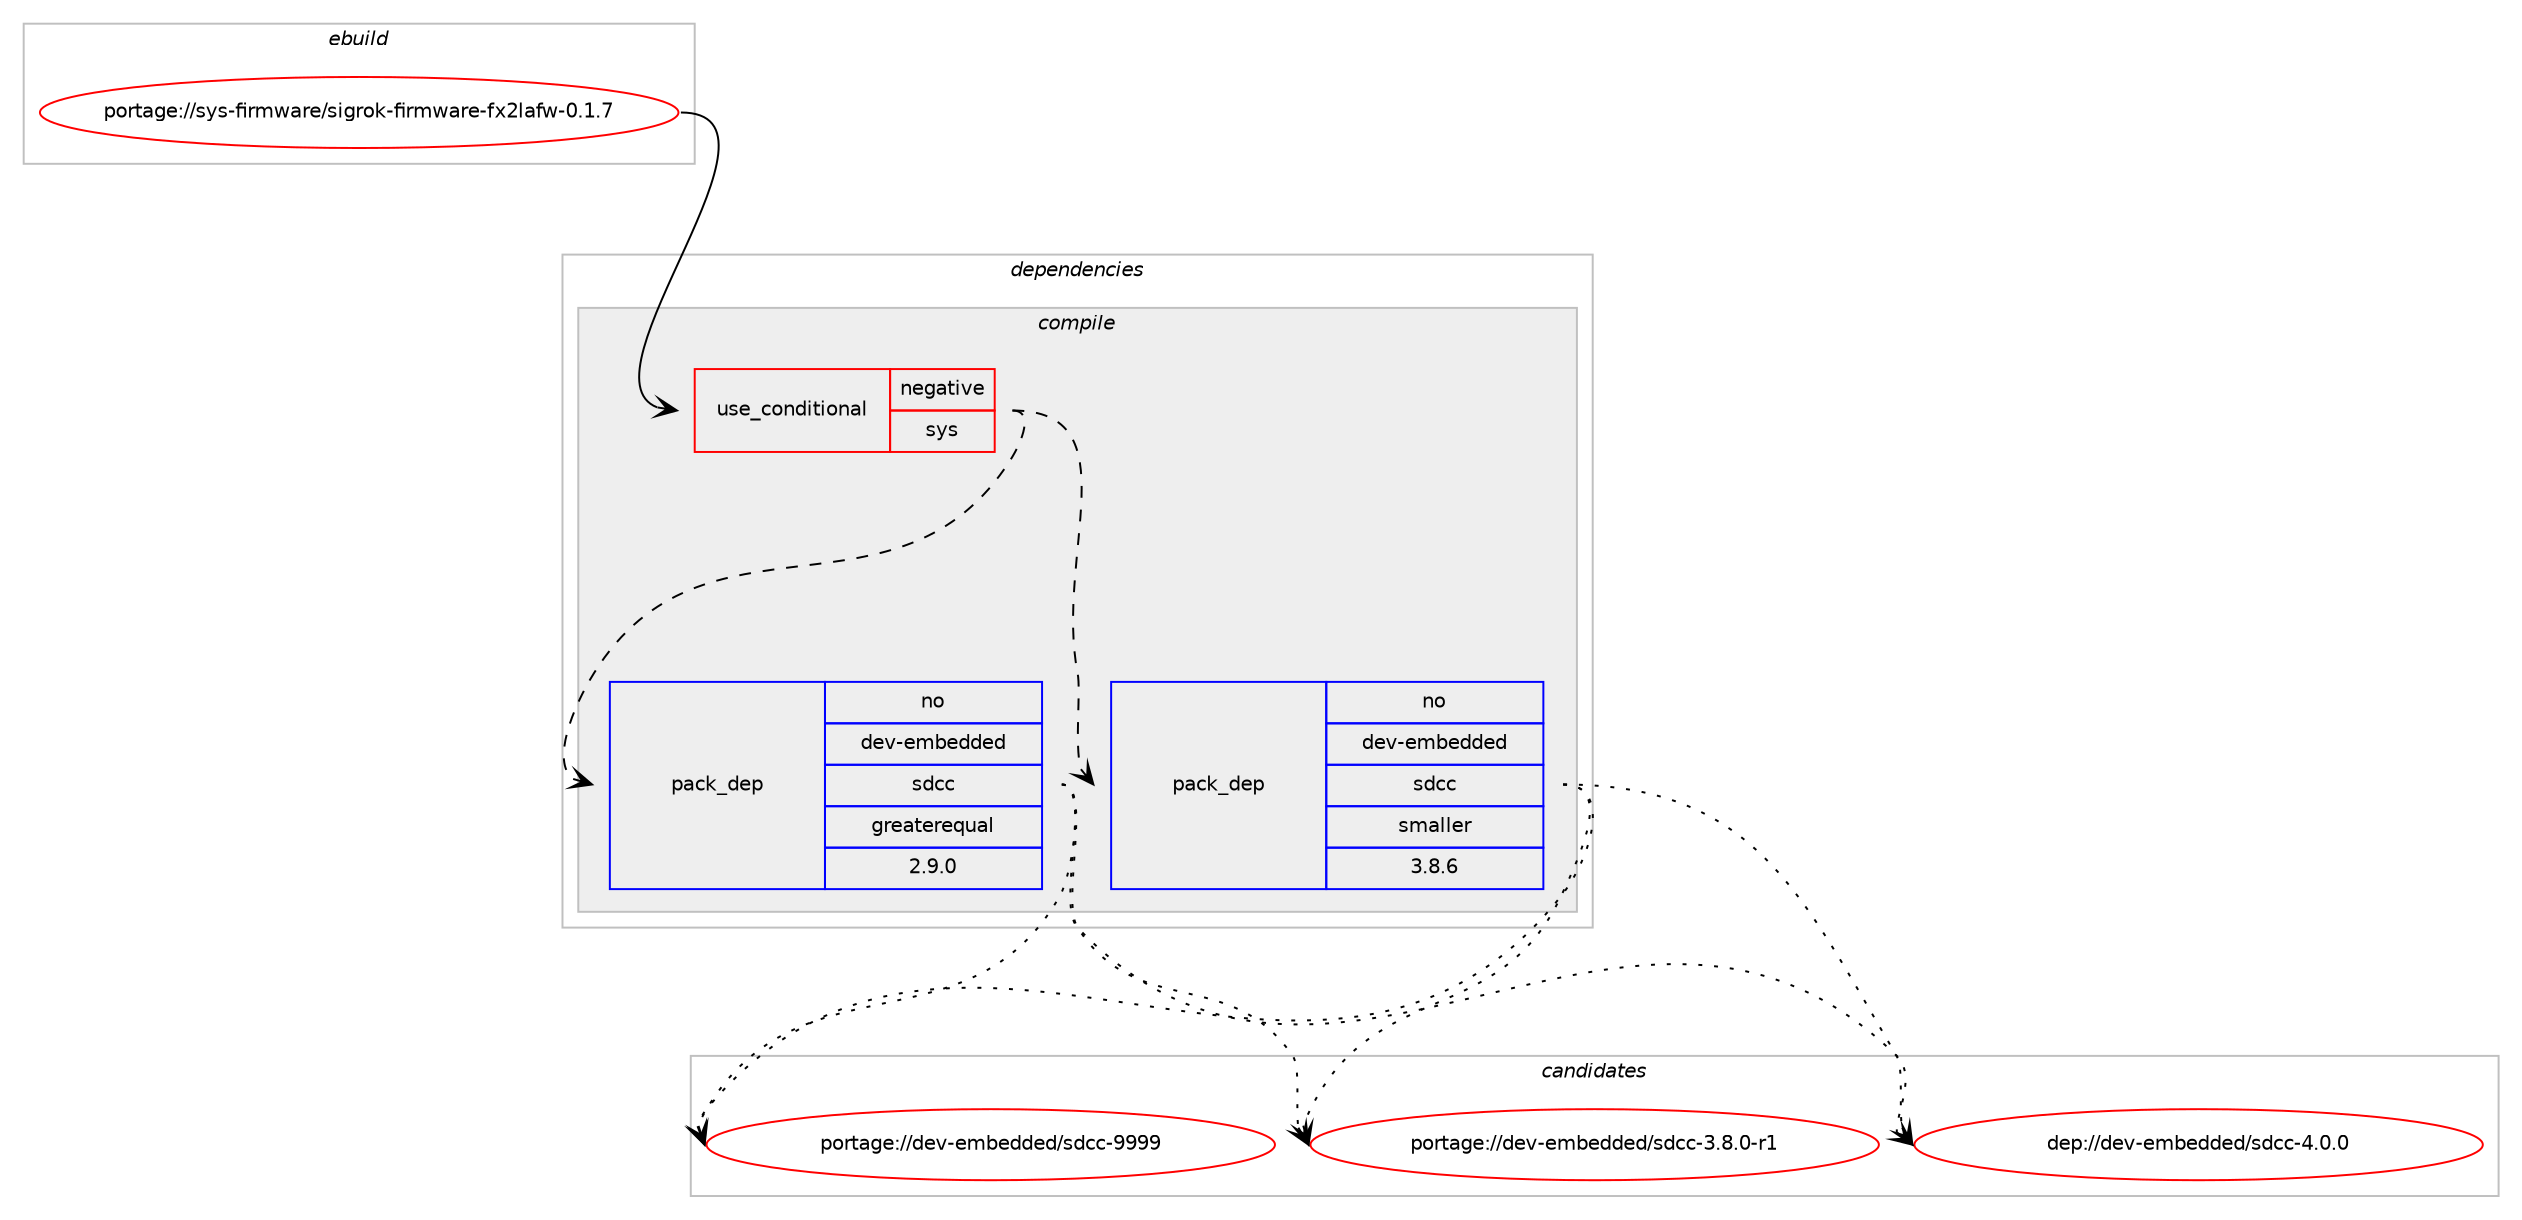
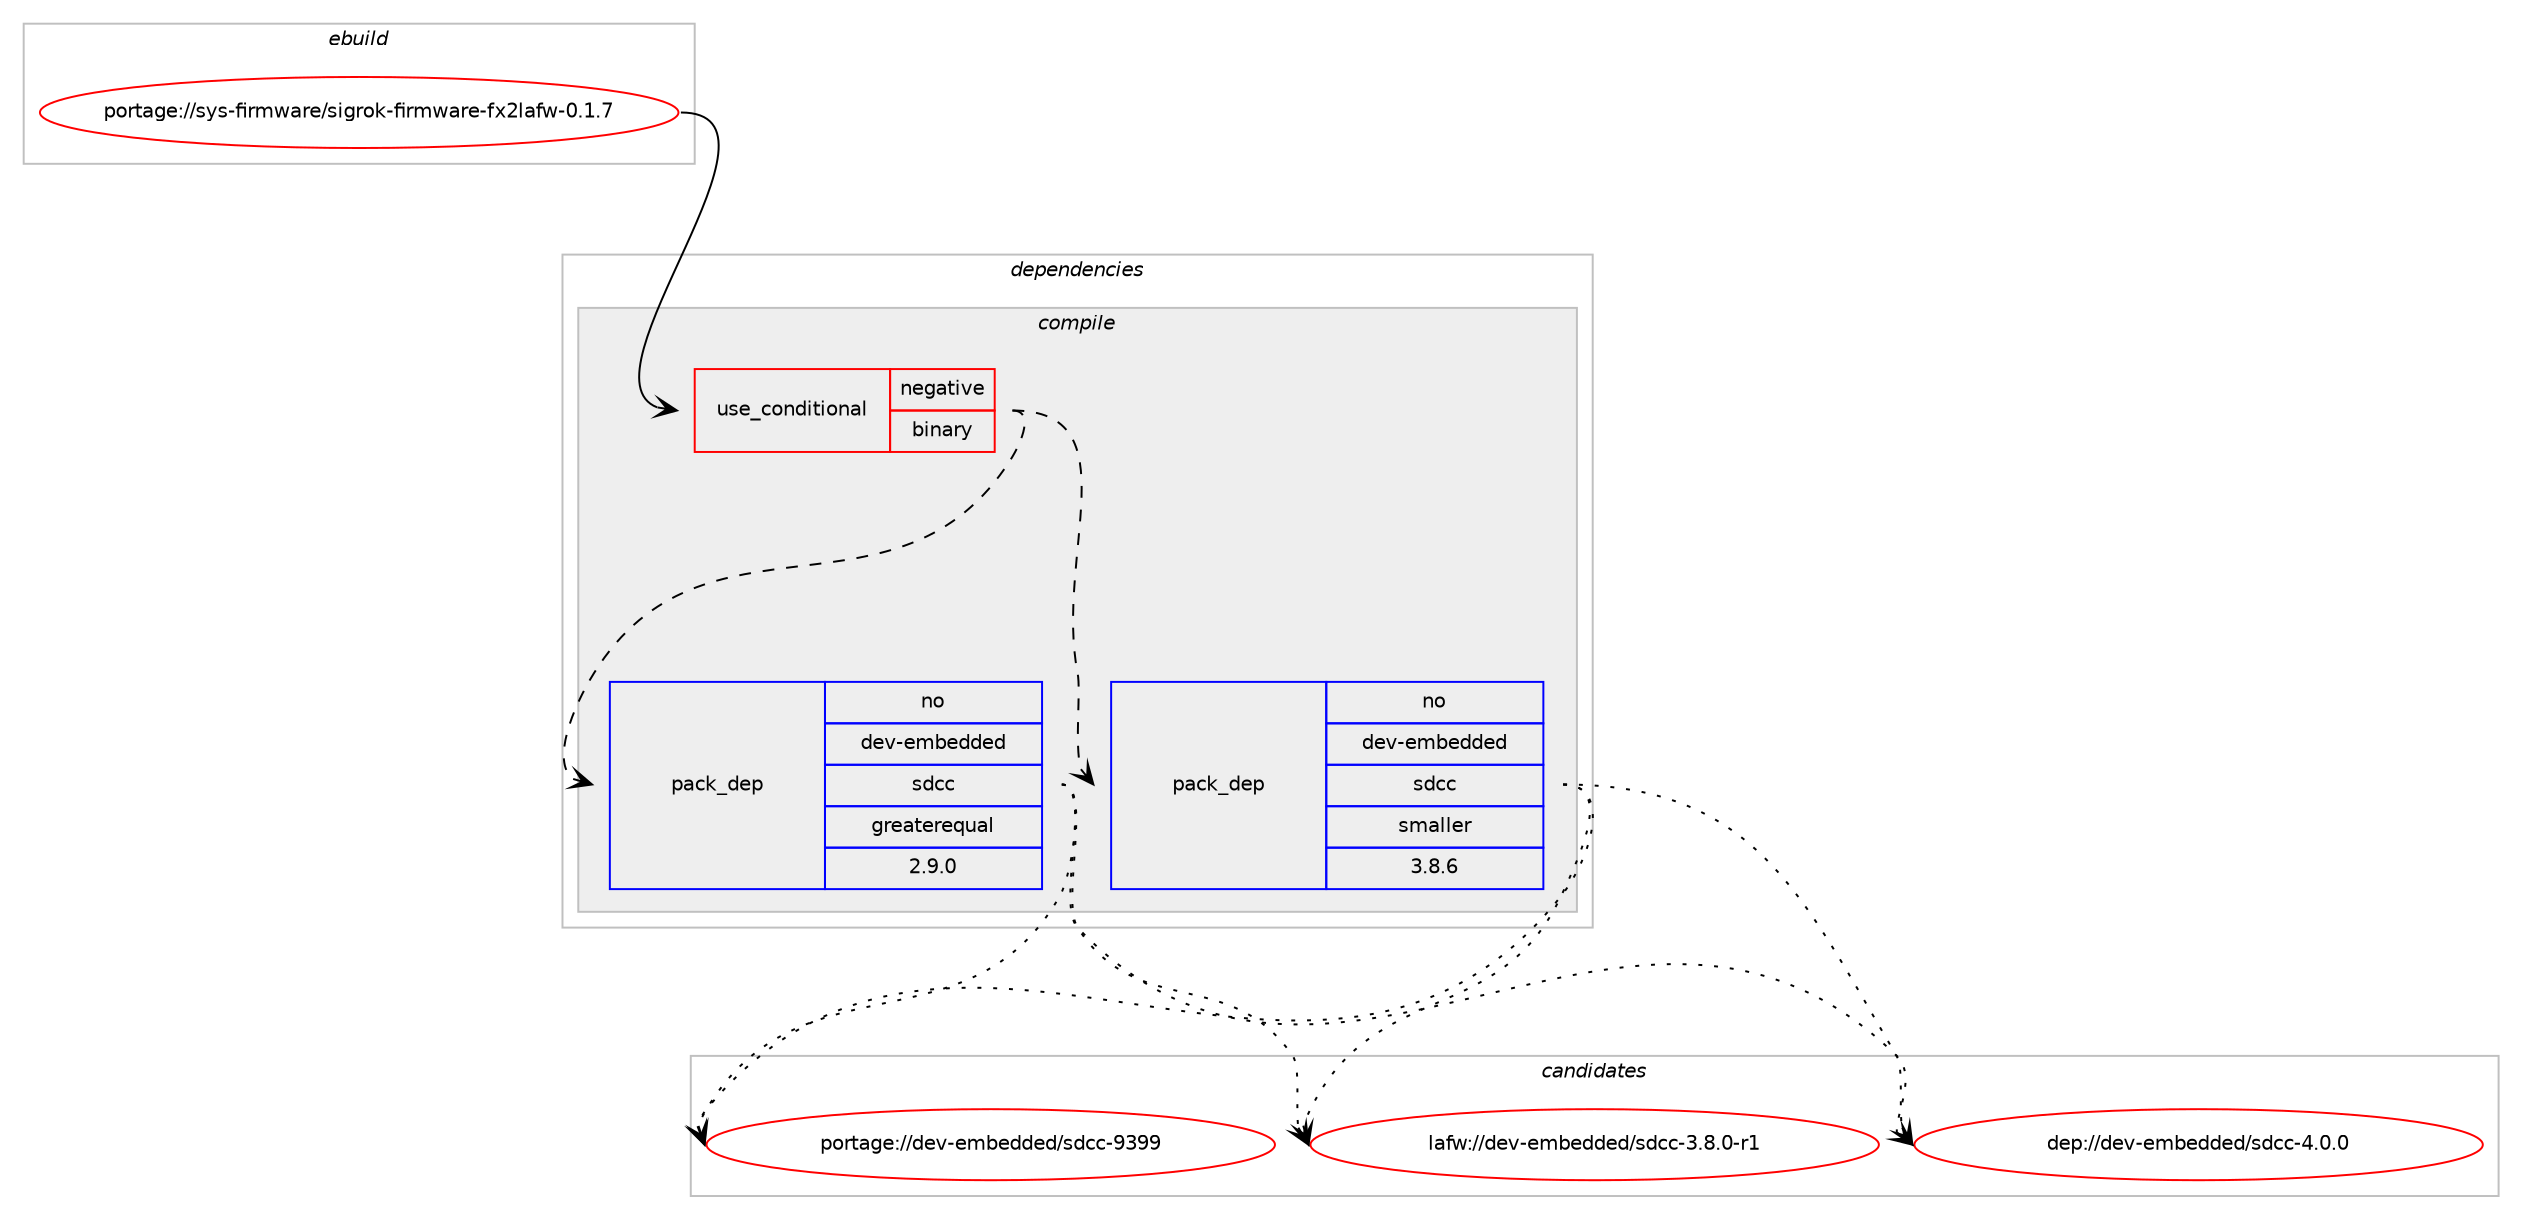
node "use_conditional": text "sys" -> "binary"
node "portage://dev-embedded/sdcc-9999": label "portage://dev-embedded/sdcc-9999" -> "portage://dev-embedded/sdcc-9399"
node "portage://dev-embedded/sdcc-3.8.0-r1": label "portage://dev-embedded/sdcc-3.8.0-r1" -> "lafw://dev-embedded/sdcc-3.8.0-r1"
